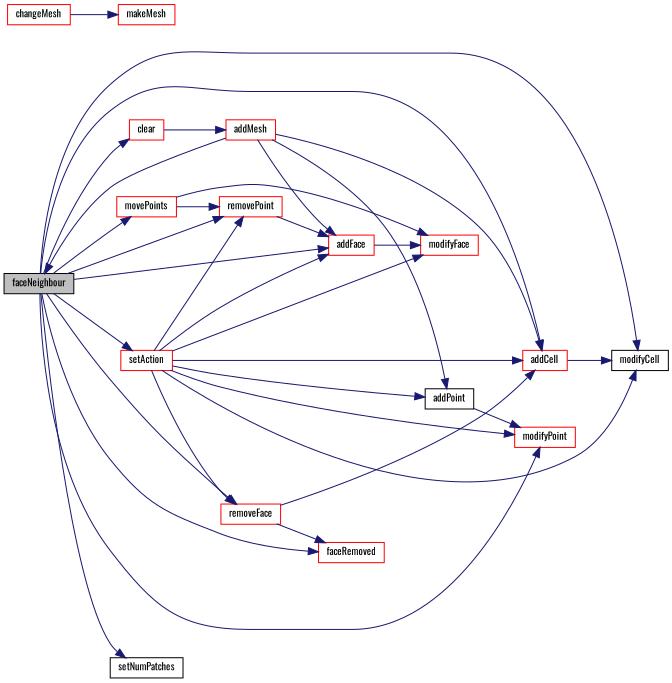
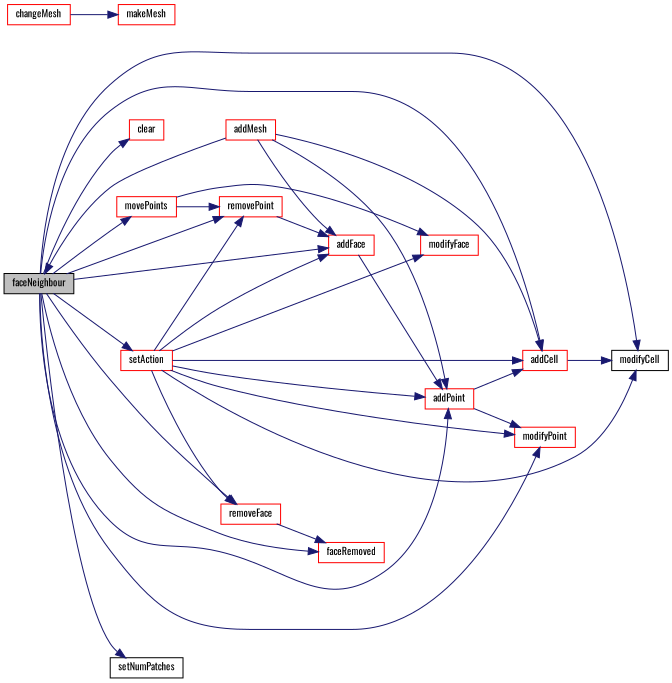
edge "clear" -> "addMesh": removed
edge "addFace" -> "modifyFace": now "addFace" -> "addPoint"
node "addPoint": color black -> red
edge "removeFace" -> "addCell": now "addPoint" -> "addCell"
edge "faceNeighbour" -> "addPoint": added
